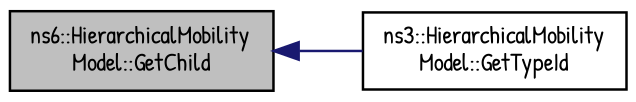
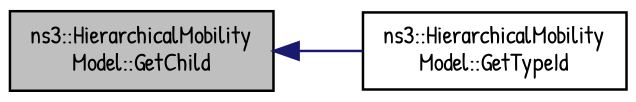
node "ns6::HierarchicalMobility Model::GetChild": label "ns6::HierarchicalMobility Model::GetChild" -> "ns3::HierarchicalMobility Model::GetChild"
